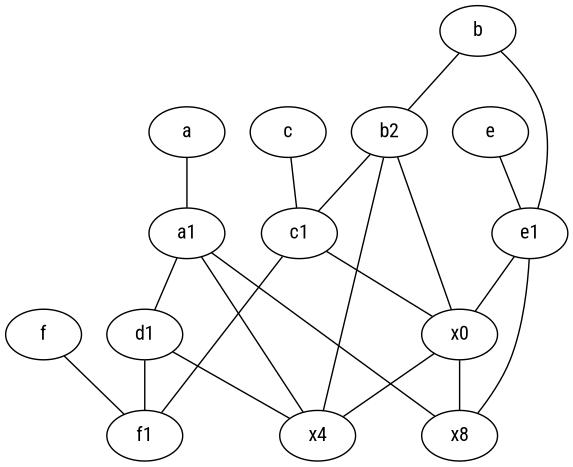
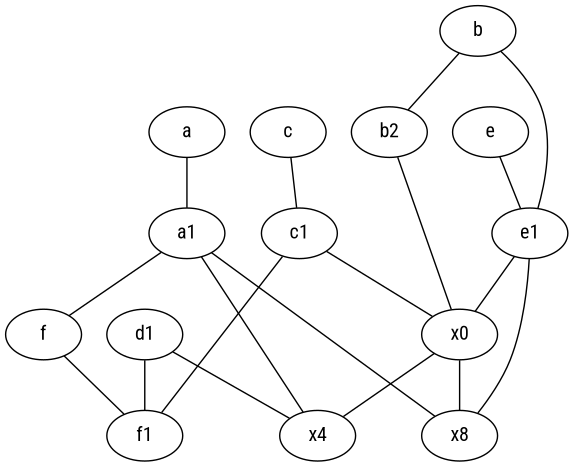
edge "b2" -- "c1": removed
edge "a1" -- "d1": now "a1" -- "f"
edge "b2" -- "x4": removed
